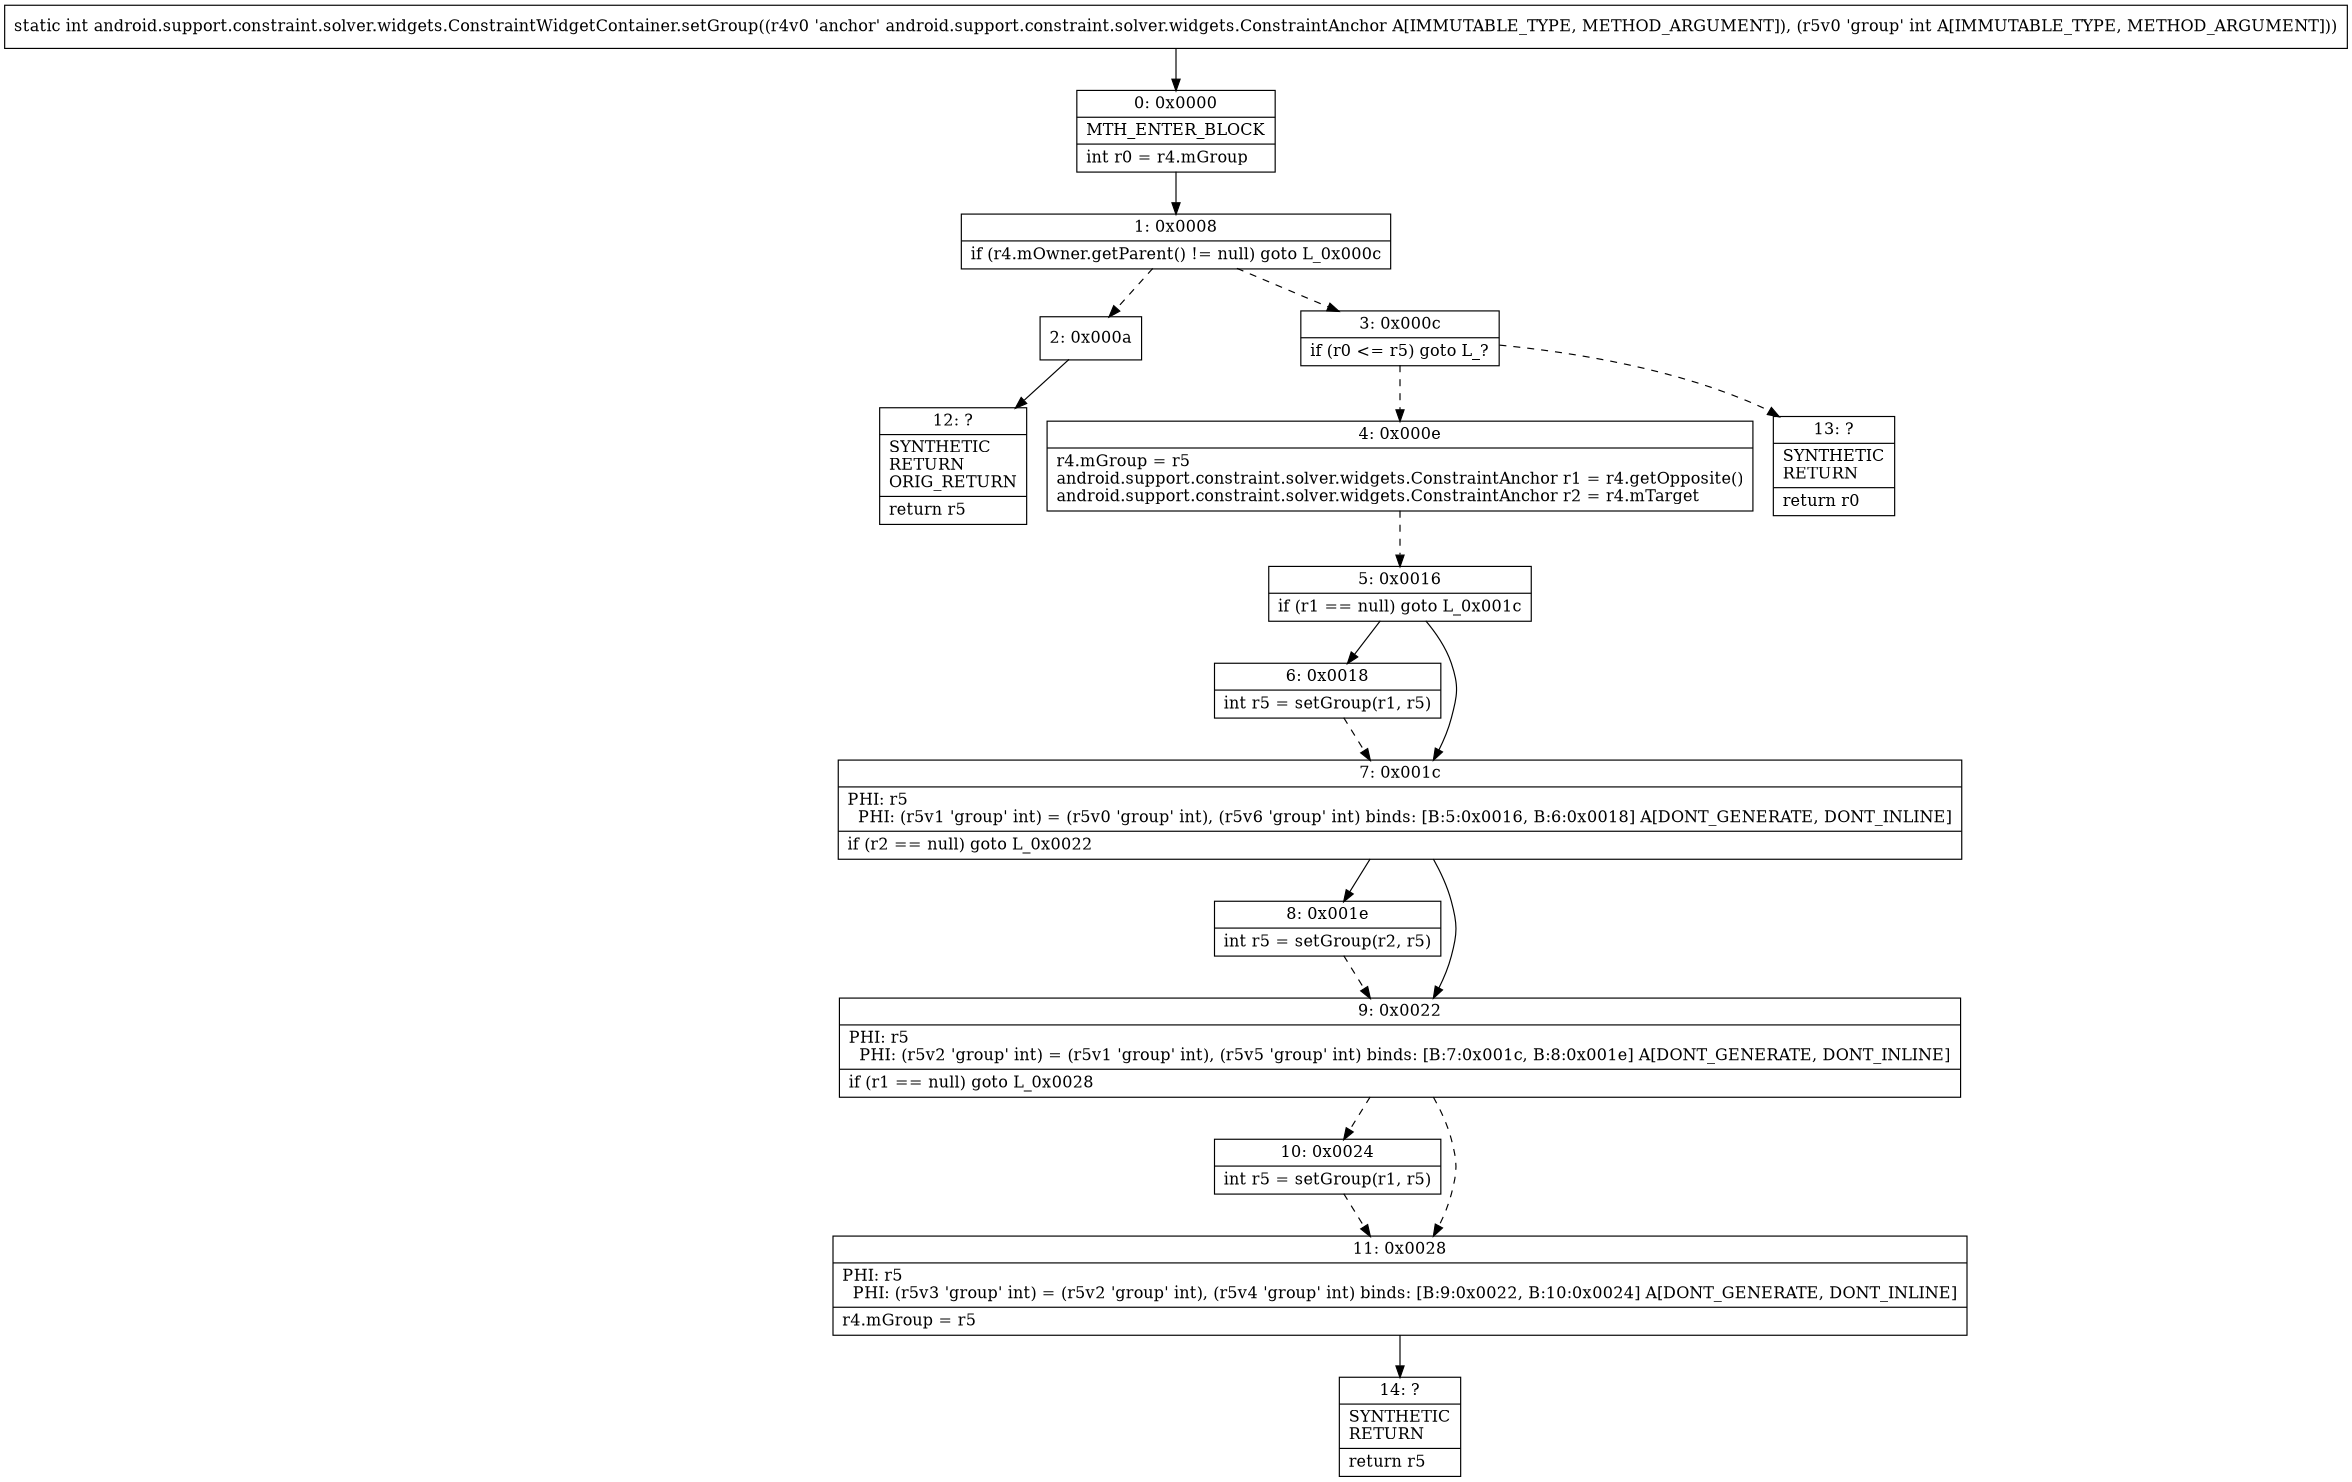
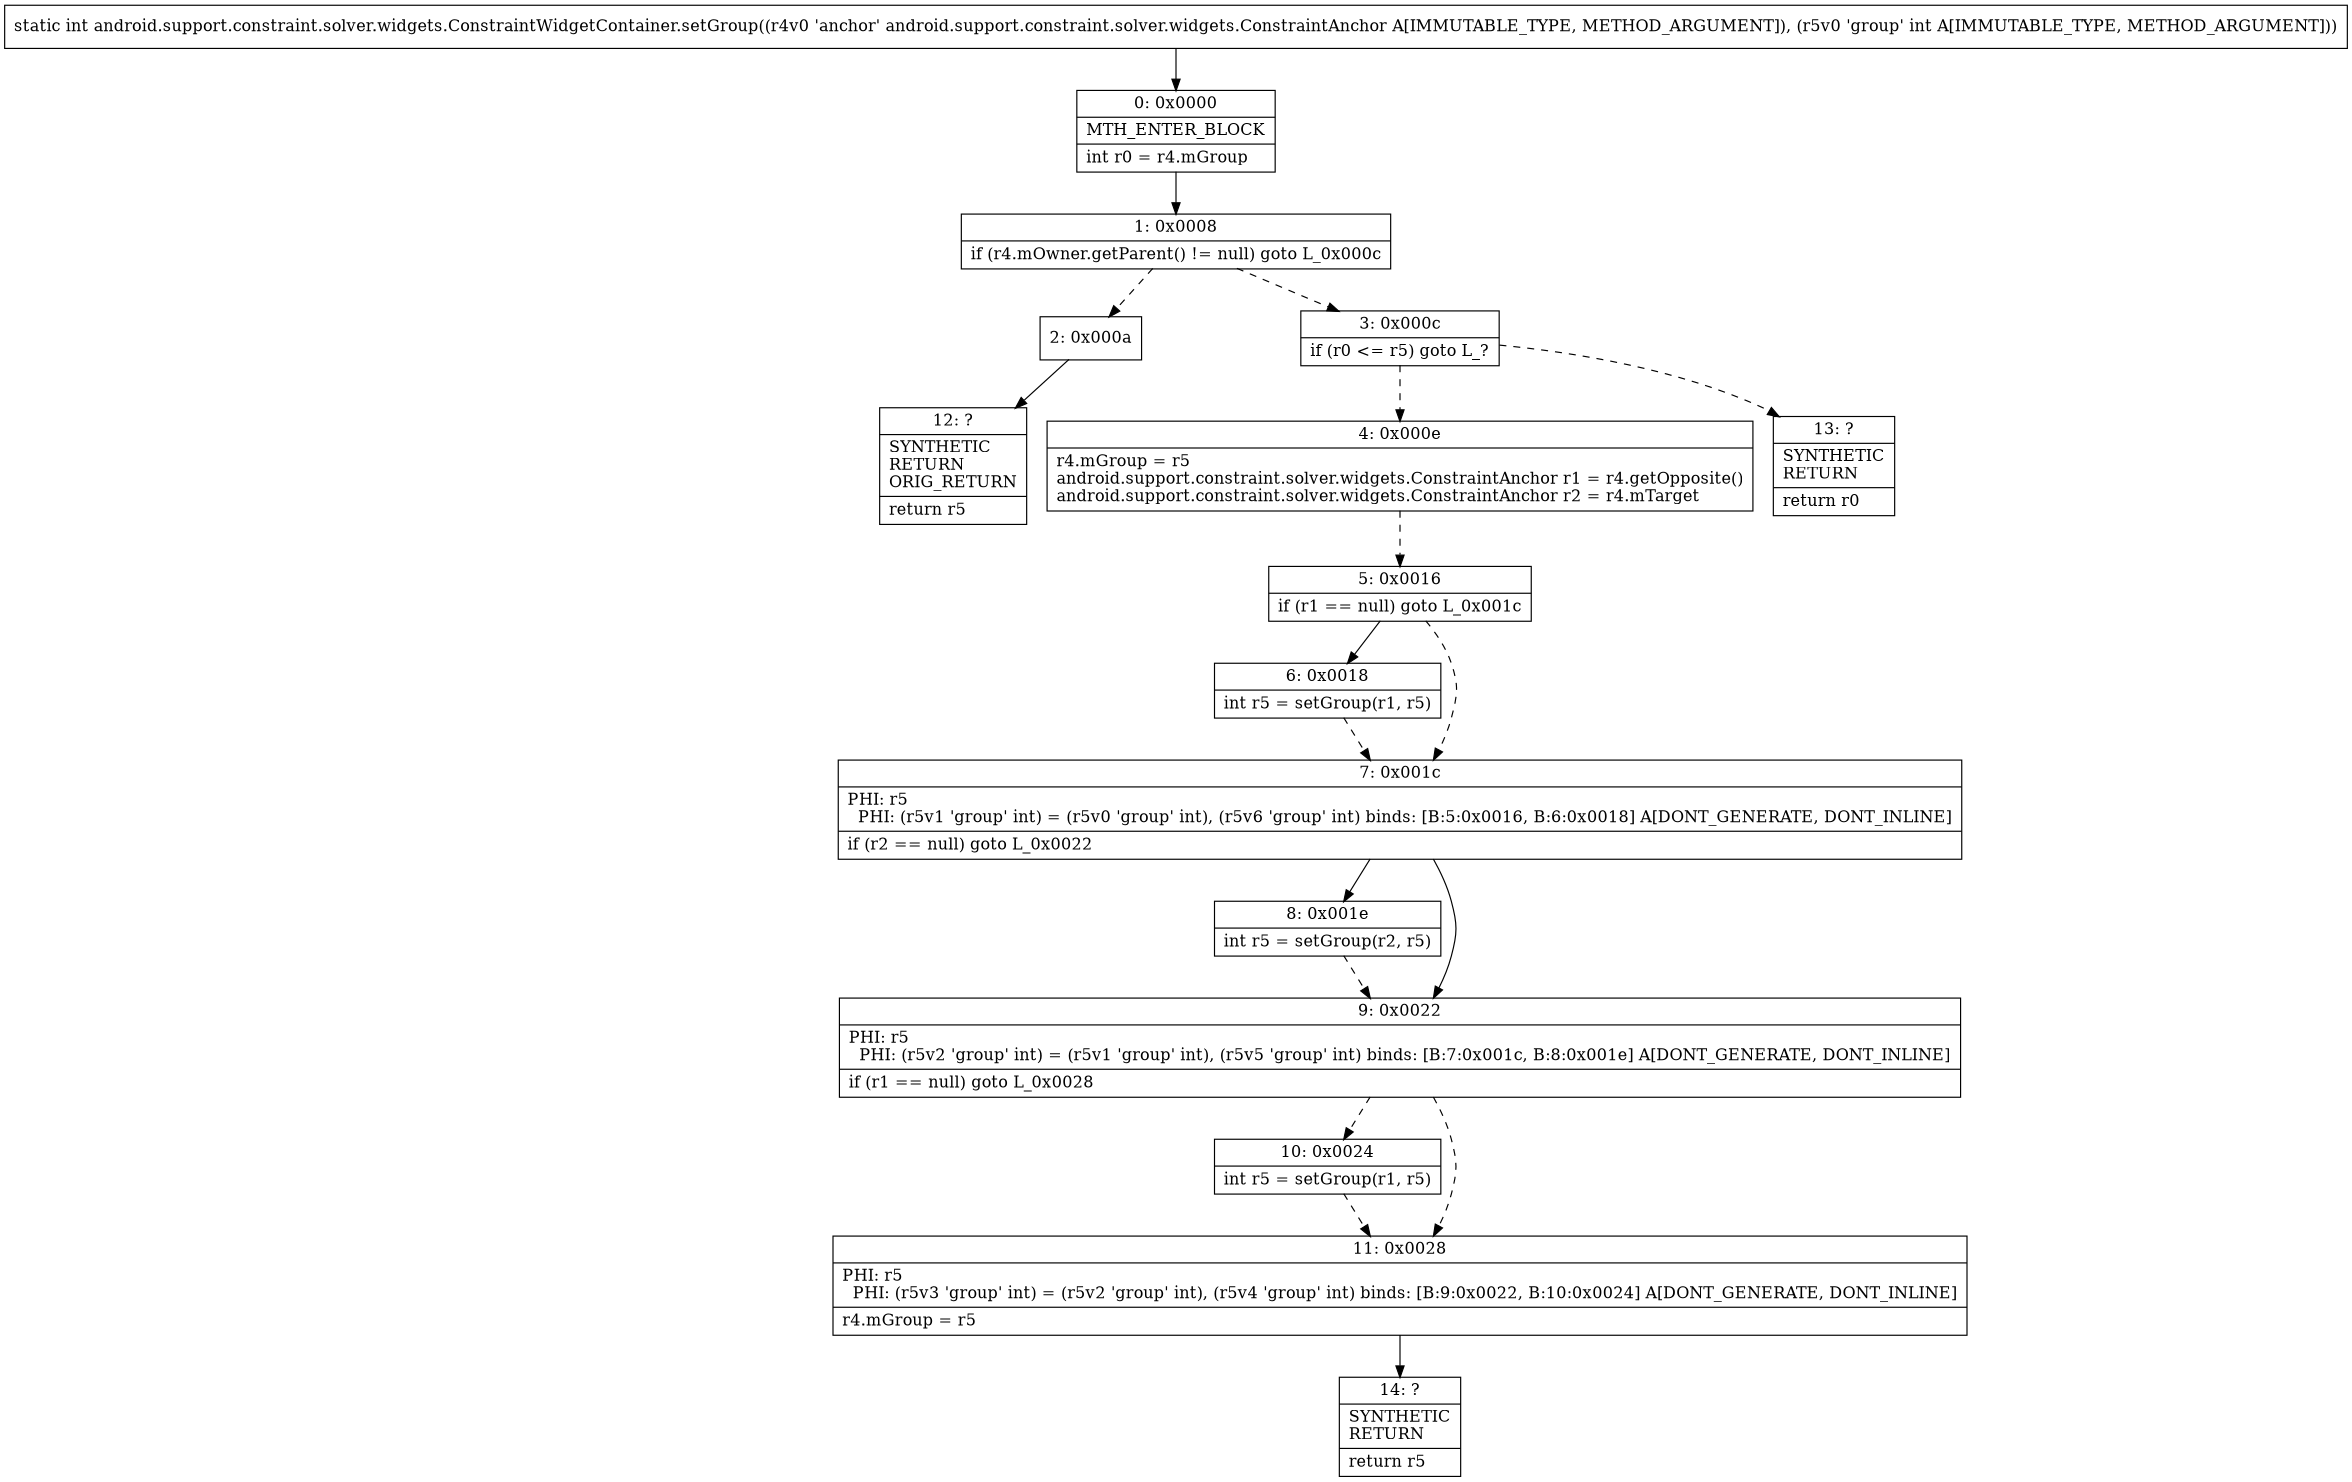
edge "5: 0x0016" -> "7: 0x001c": style solid -> dashed
